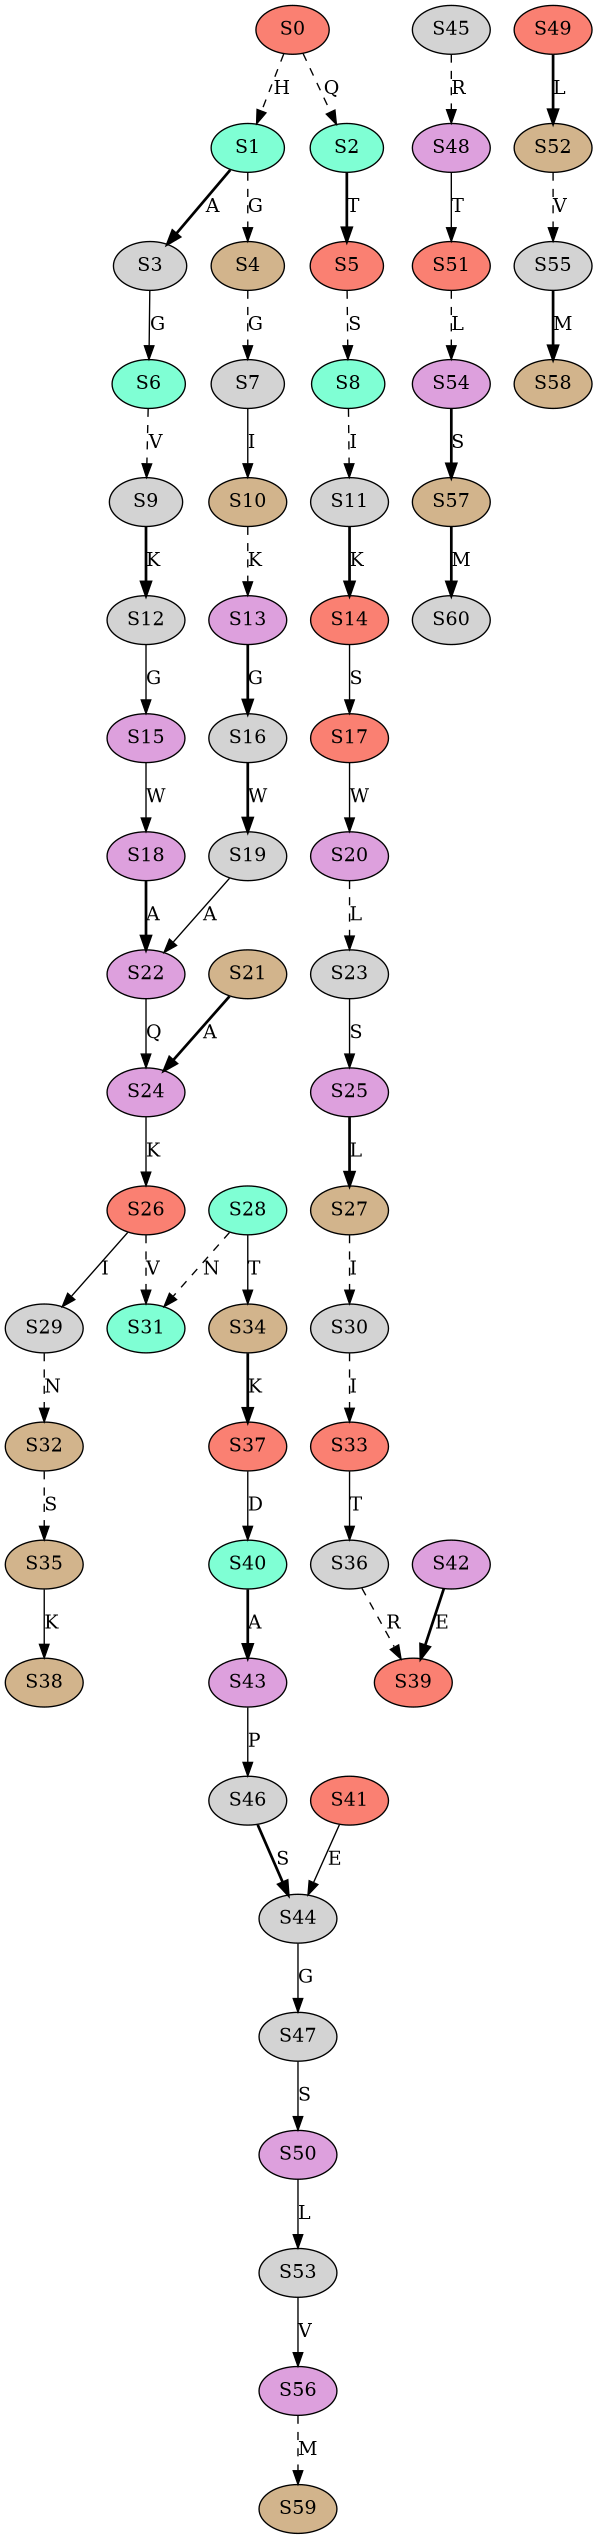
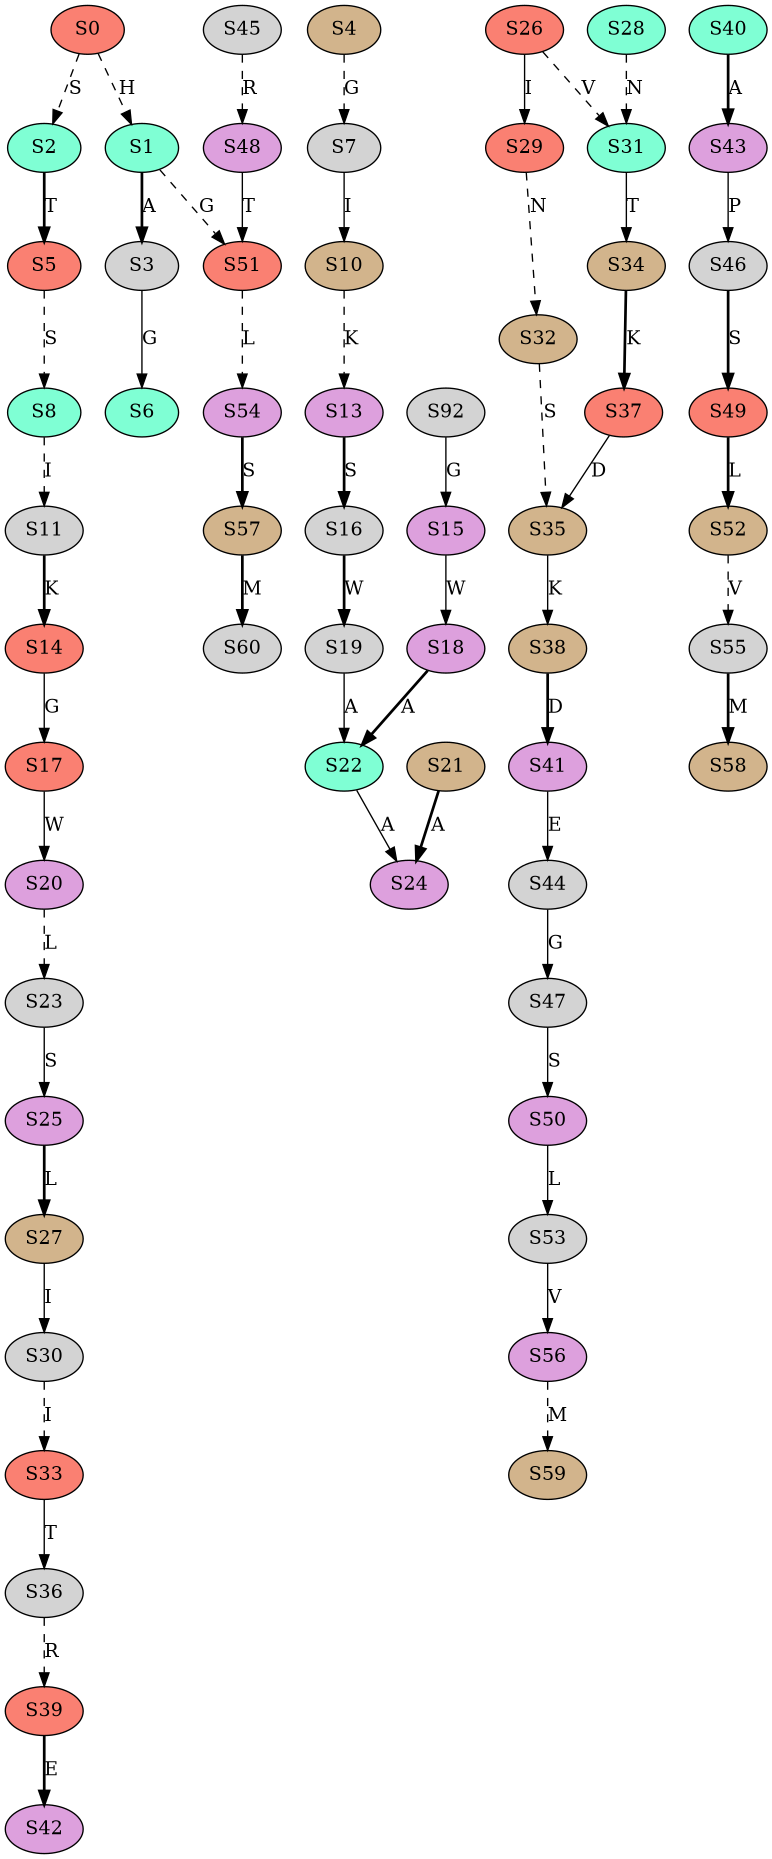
edge "S0" -> "S2": label "Q" -> "S"
edge "S1" -> "S4": now "S1" -> "S51"
node "S9": removed
node "S12": label "S12" -> "S92"
edge "S13" -> "S16": label "G" -> "S"
edge "S14" -> "S17": label "S" -> "G"
edge "S38" -> "S41": added, label "D"
node "S22": fillcolor plum -> aquamarine
edge "S22" -> "S24": label "Q" -> "A"
edge "S24" -> "S26": removed, label "K"
edge "S28" -> "S34": now "S31" -> "S34"
edge "S27" -> "S30": style dashed -> solid
node "S29": fillcolor lightgrey -> salmon
edge "S37" -> "S40": now "S37" -> "S35"
edge "S42" -> "S39": reversed
node "S41": fillcolor salmon -> plum
edge "S46" -> "S44": now "S46" -> "S49"
